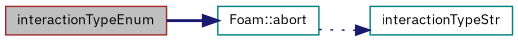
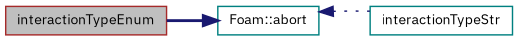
edge "Foam::abort" -> "interactionTypeStr": reversed
